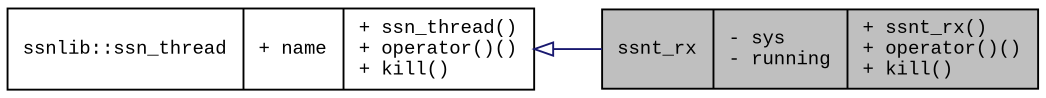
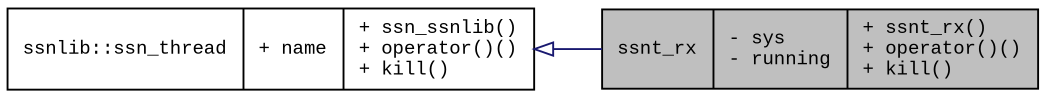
node "ssnlib::ssn_thread": text "+ ssn_thread()" -> "+ ssn_ssnlib()"
